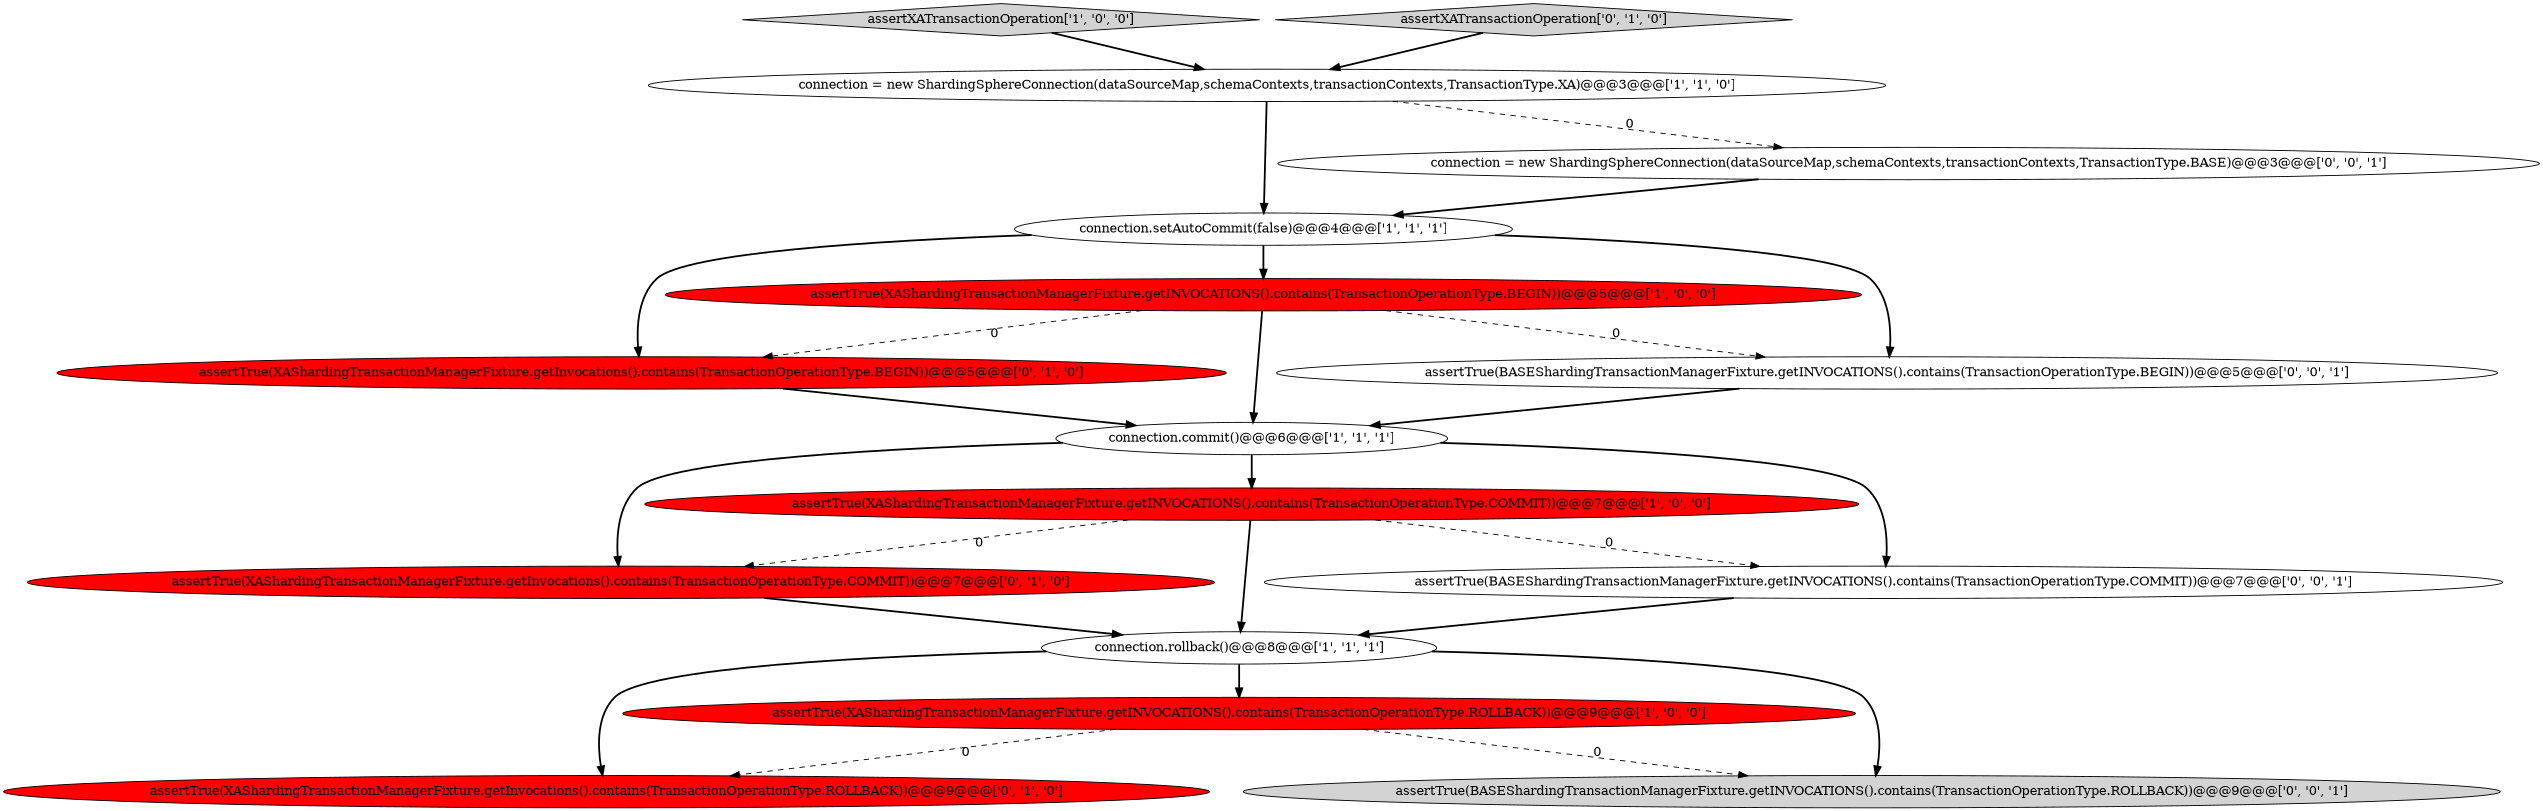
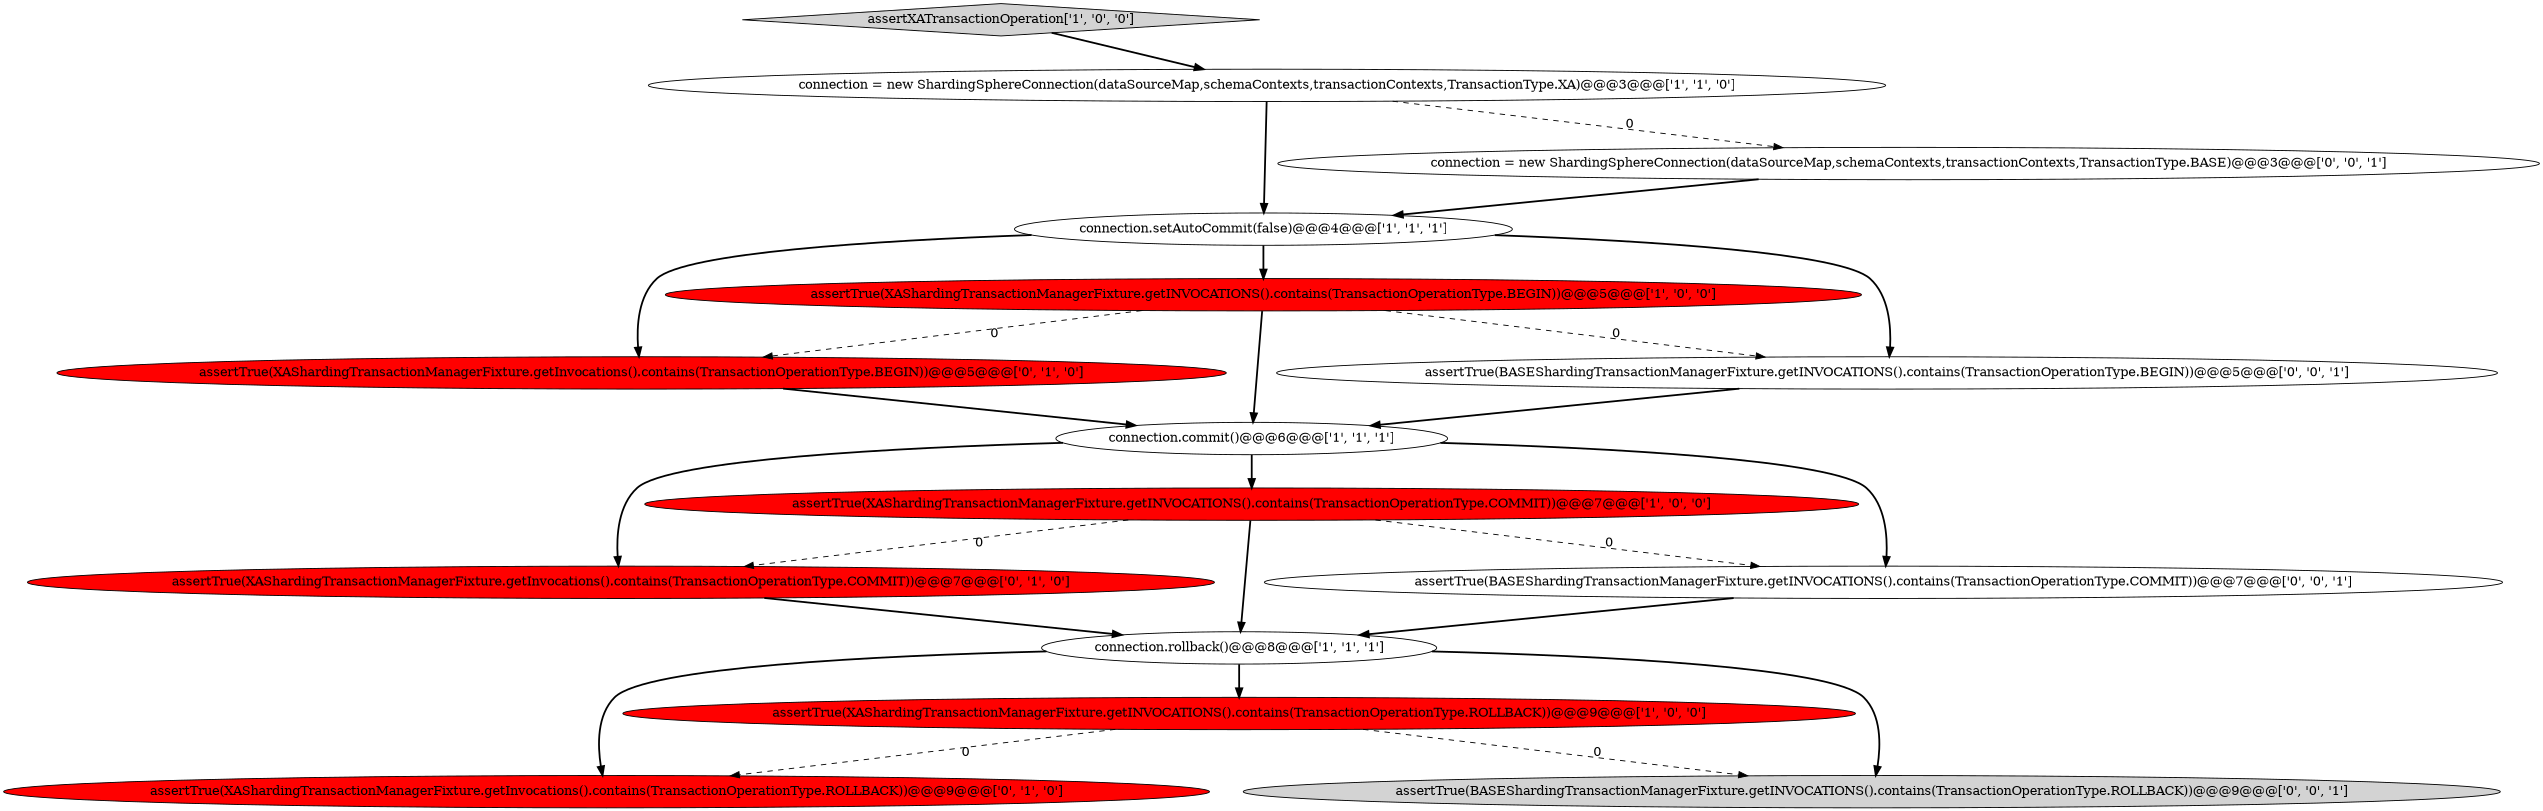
node "assertXATransactionOperation['0', '1', '0']": removed
